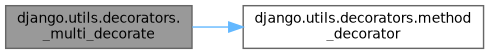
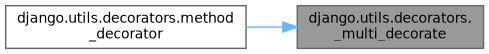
edge "django.utils.decorators. _multi_decorate" -> "django.utils.decorators.method _decorator": reversed
